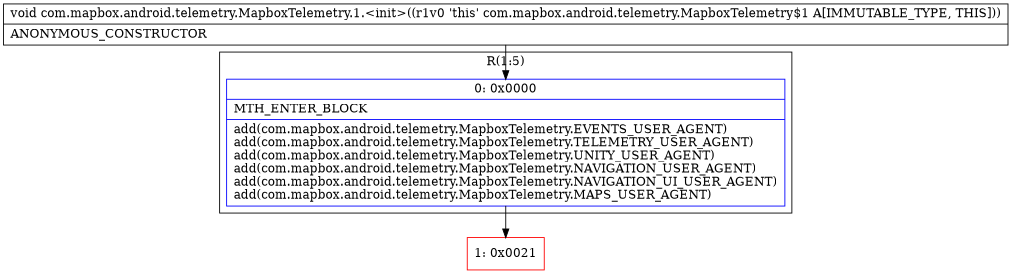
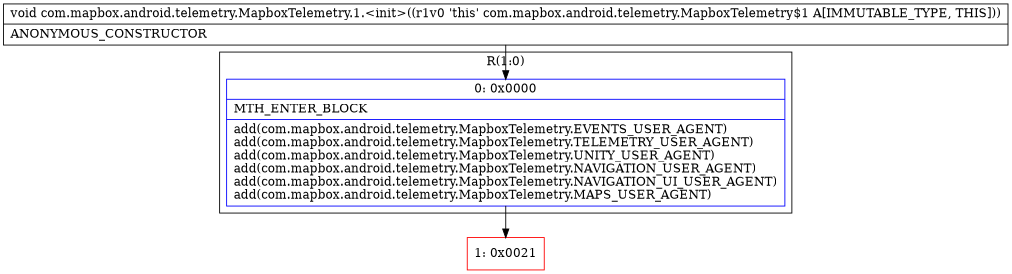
cluster "R(1:5)": label "R(1:5)" -> "R(1:0)"
